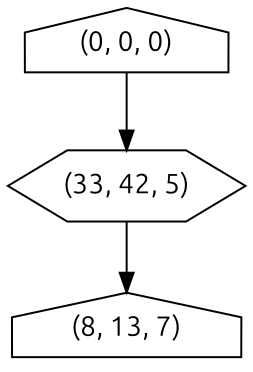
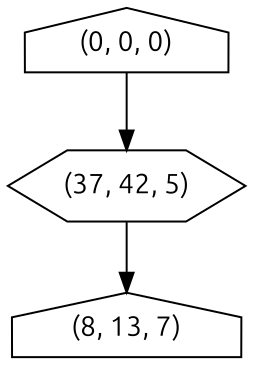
node "(33, 42, 5)": label "(33, 42, 5)" -> "(37, 42, 5)"
